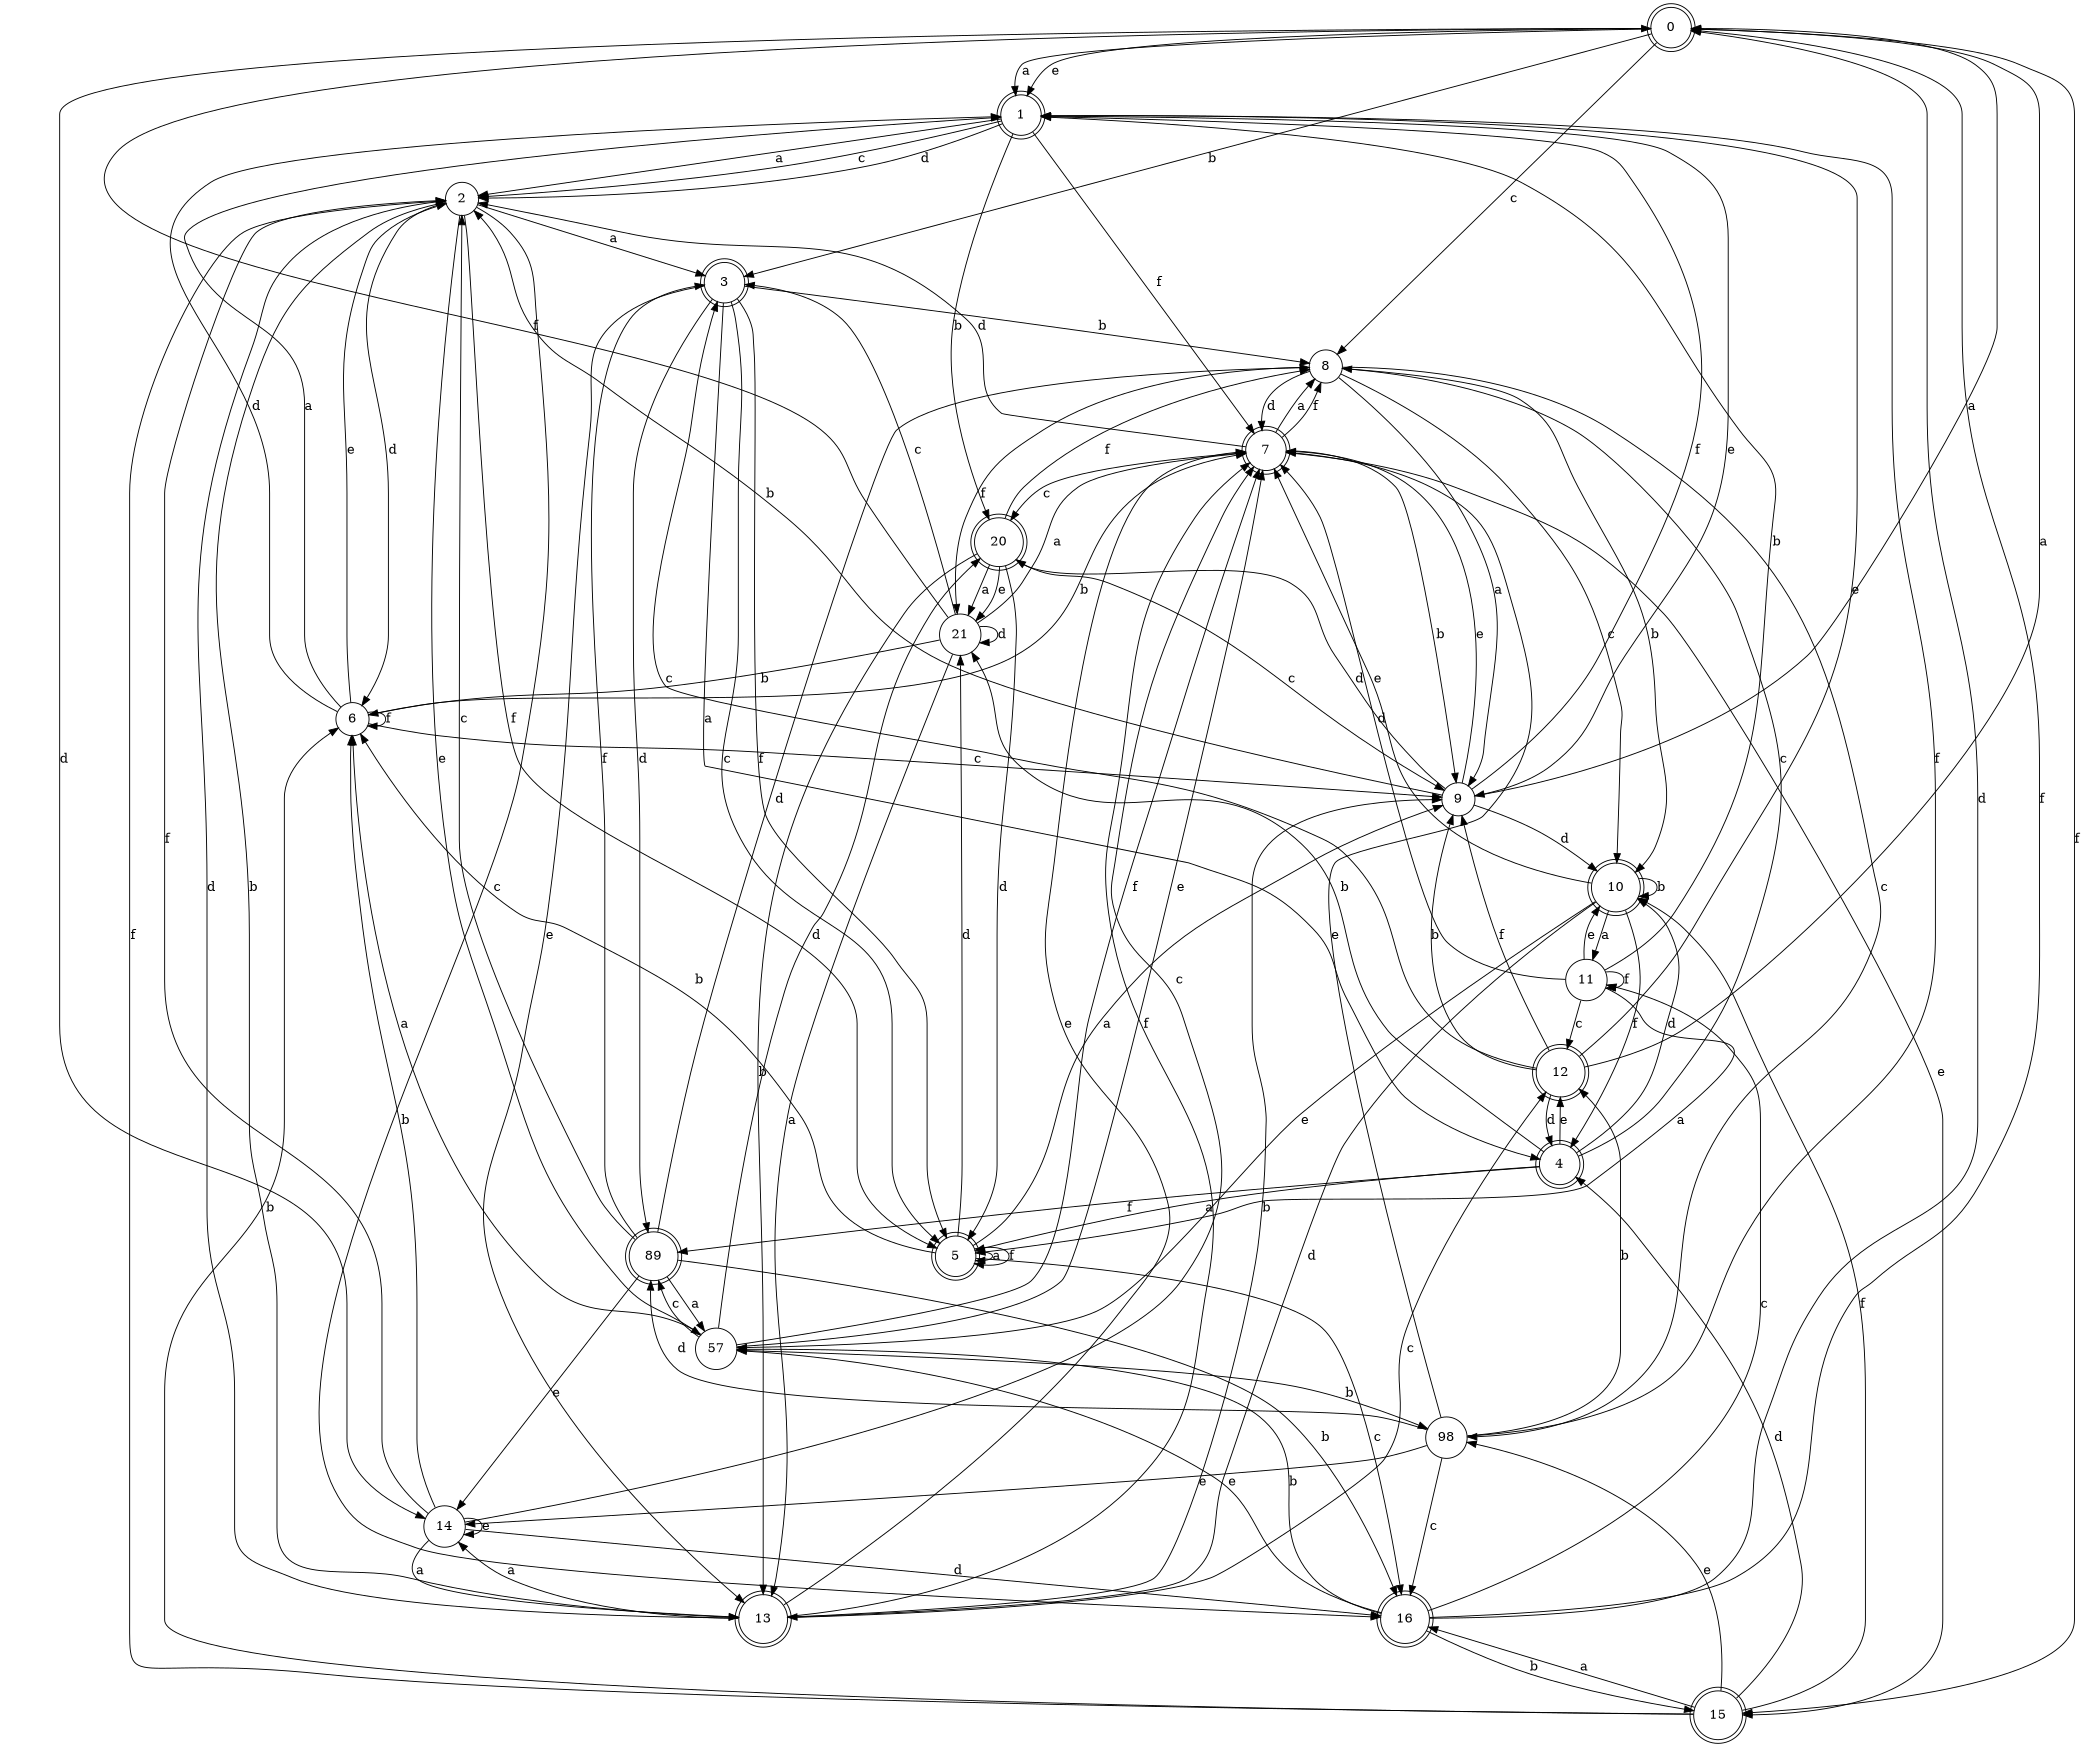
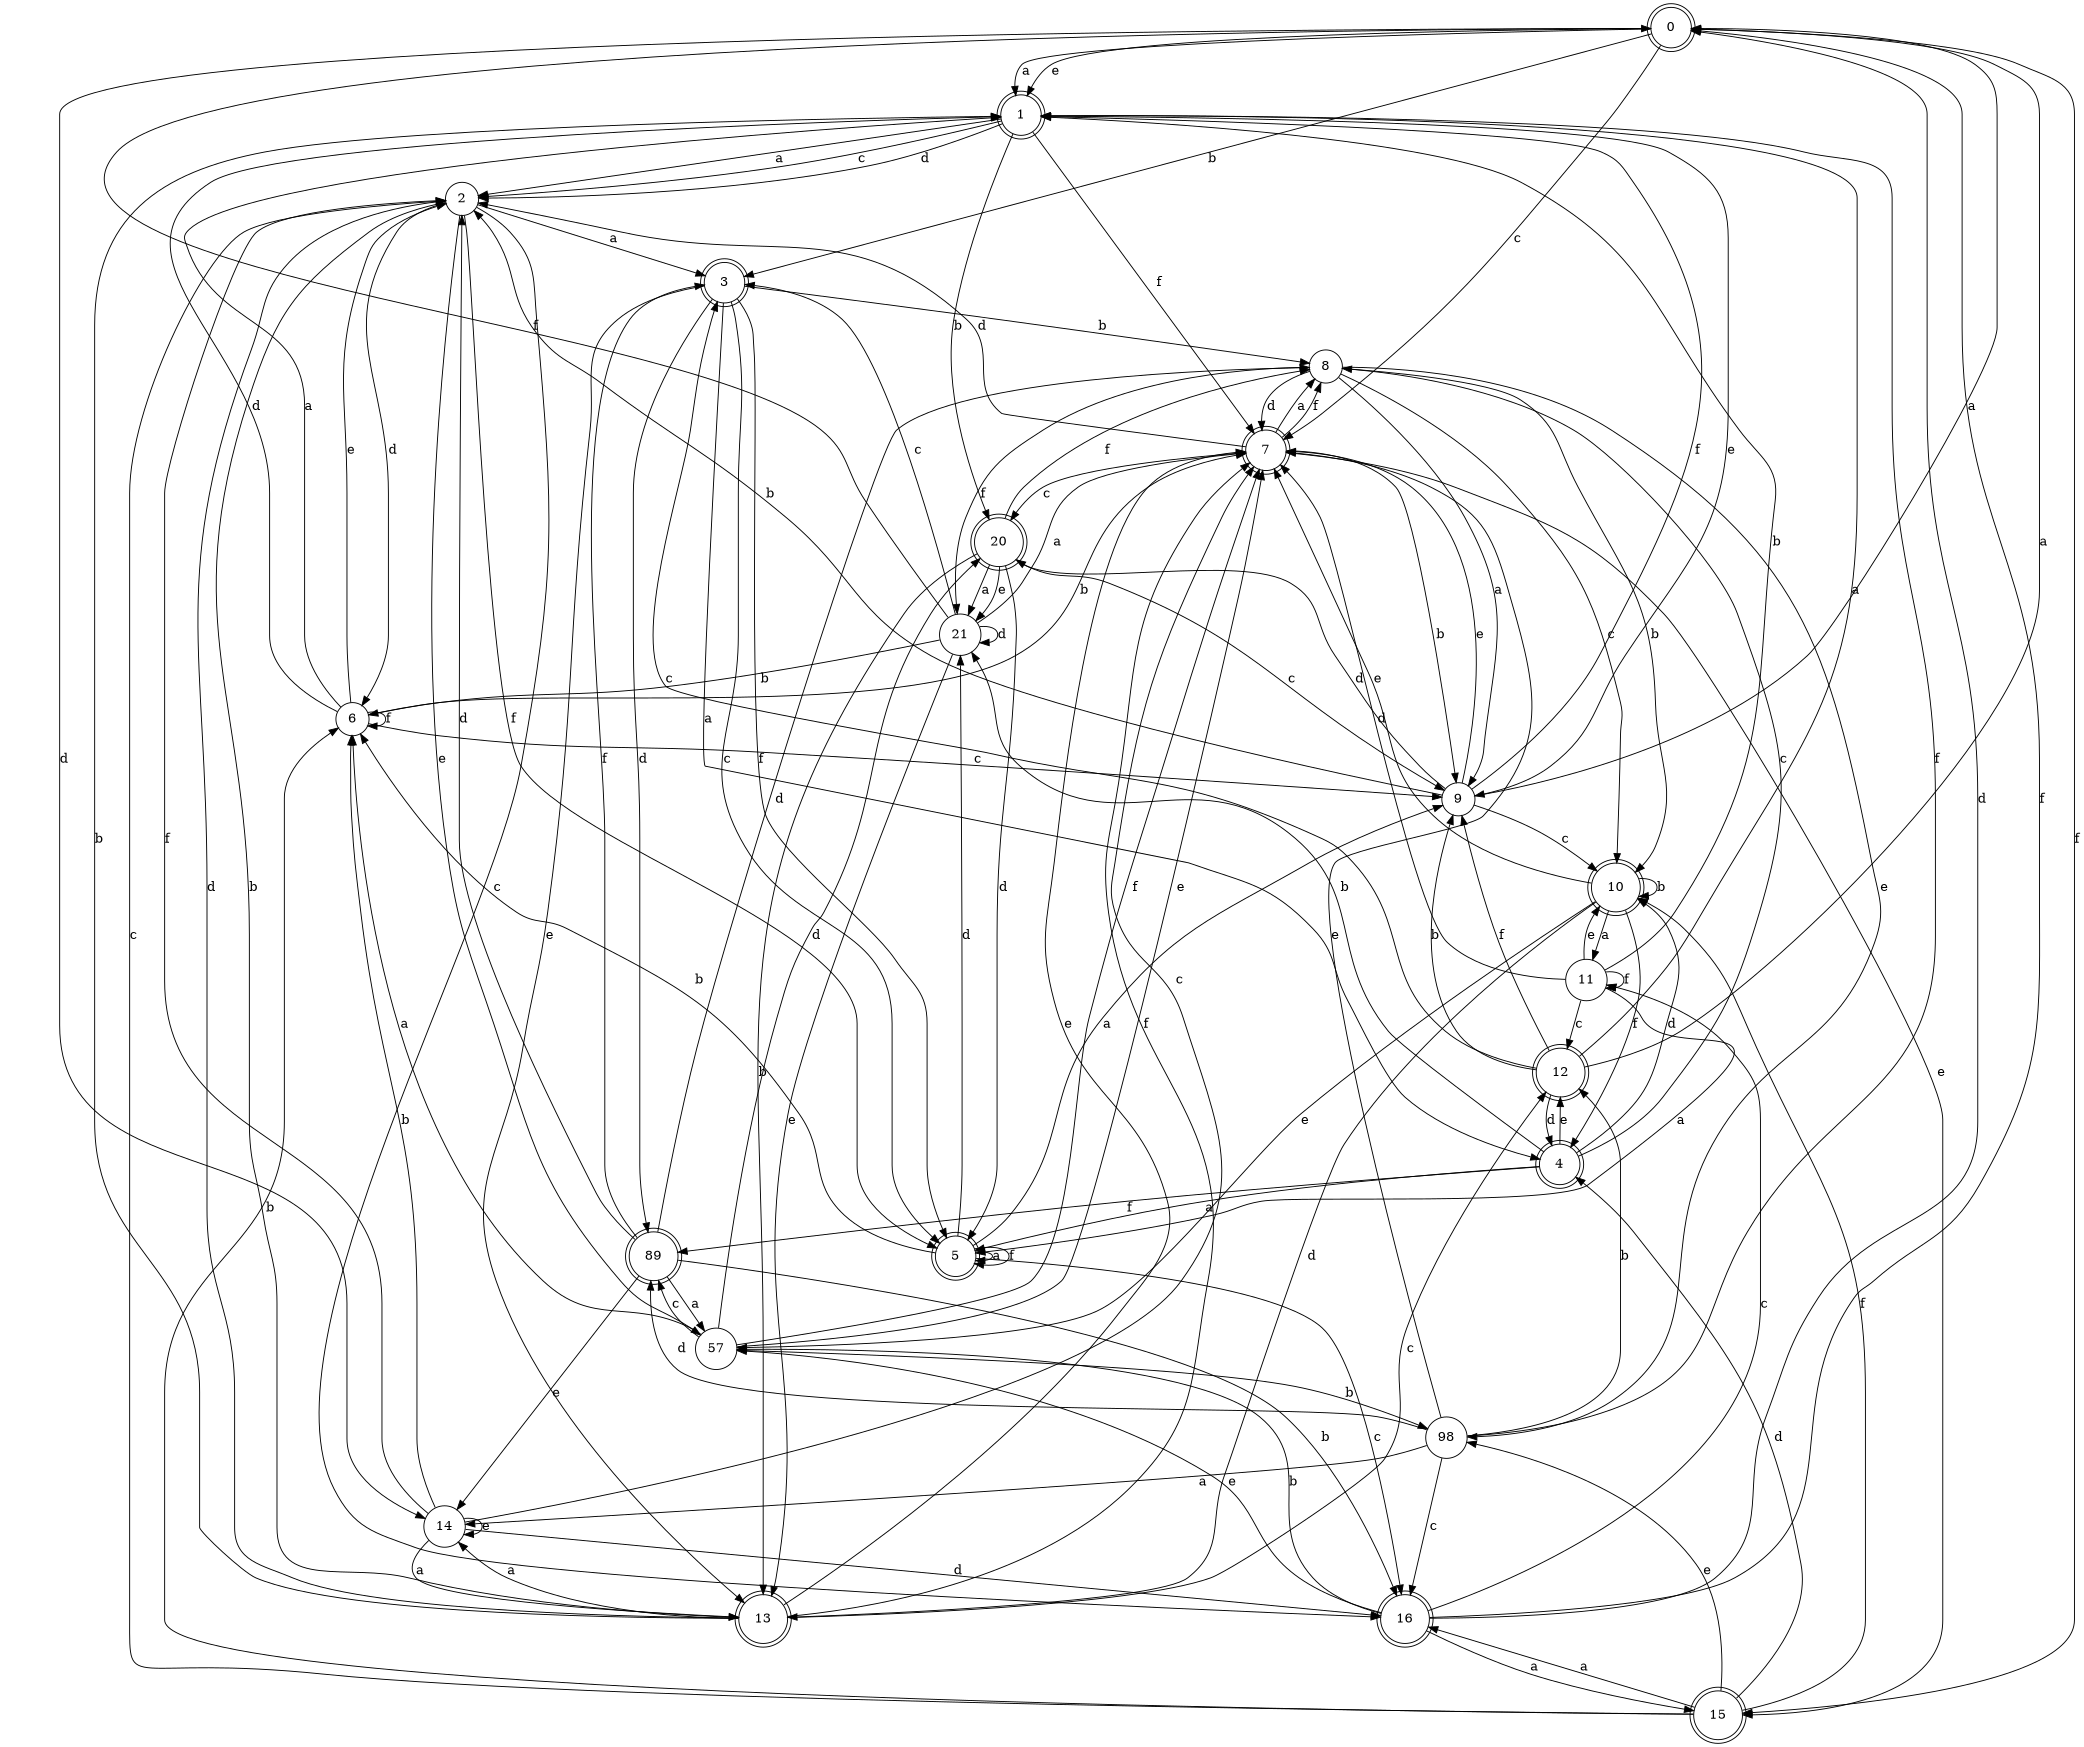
edge "0" -> "8": now "0" -> "7"
edge "12" -> "1": label "e" -> "a"
edge "89" -> "2": label "c" -> "d"
edge "9" -> "10": label "d" -> "c"
edge "8" -> "98": label "c" -> "e"
edge "15" -> "2": label "f" -> "c"
edge "21" -> "13": label "a" -> "e"
edge "13" -> "9": now "13" -> "1"
edge "98" -> "14": label "e" -> "a"
edge "16" -> "15": label "b" -> "a"
